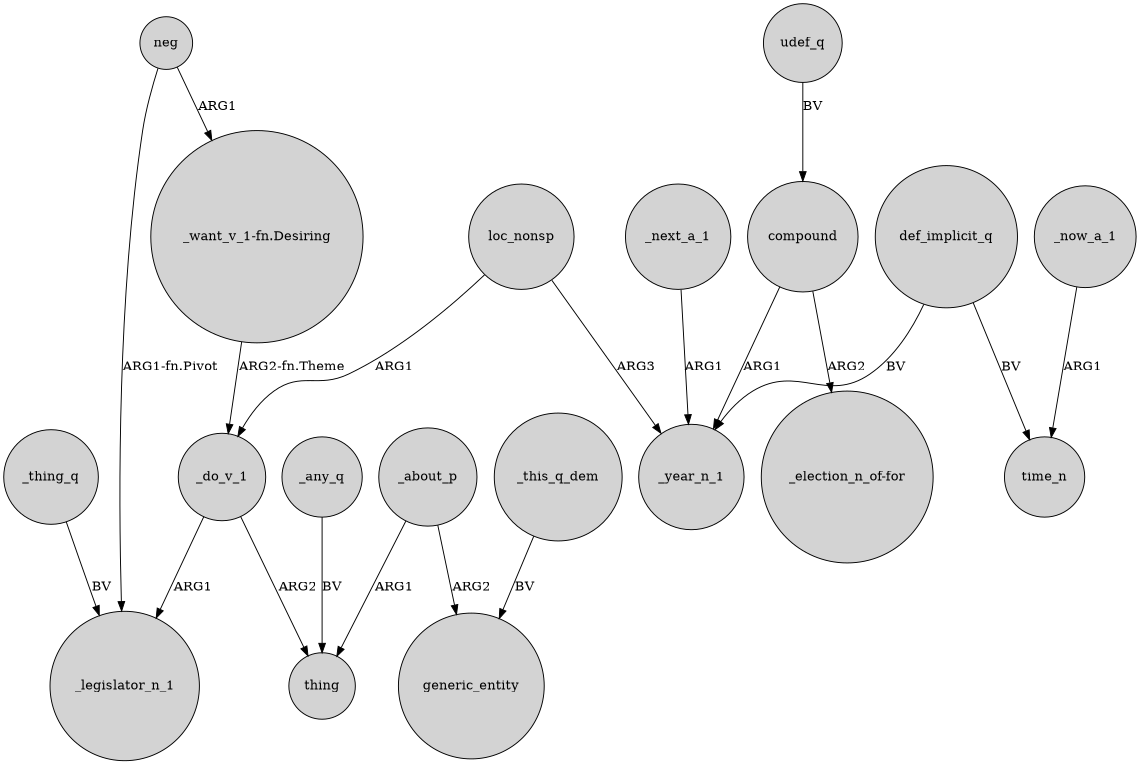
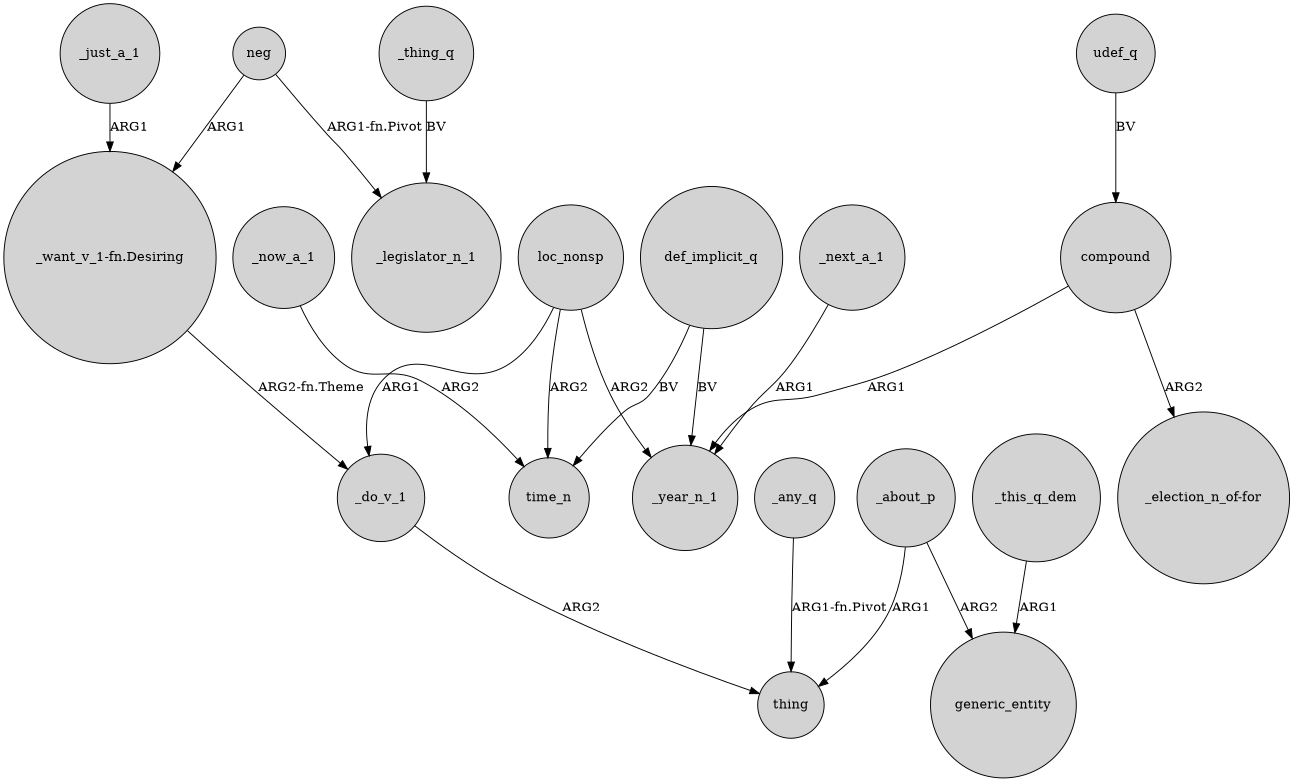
node "_just_a_1": added
edge "loc_nonsp" -> "_year_n_1": label "ARG3" -> "ARG2"
edge "_now_a_1" -> "time_n": label "ARG1" -> "ARG2"
edge "loc_nonsp" -> "time_n": added, label "ARG2"
edge "_do_v_1" -> "_legislator_n_1": removed, label "ARG1"
edge "_any_q" -> "thing": label "BV" -> "ARG1-fn.Pivot"
edge "_this_q_dem" -> "generic_entity": label "BV" -> "ARG1"
